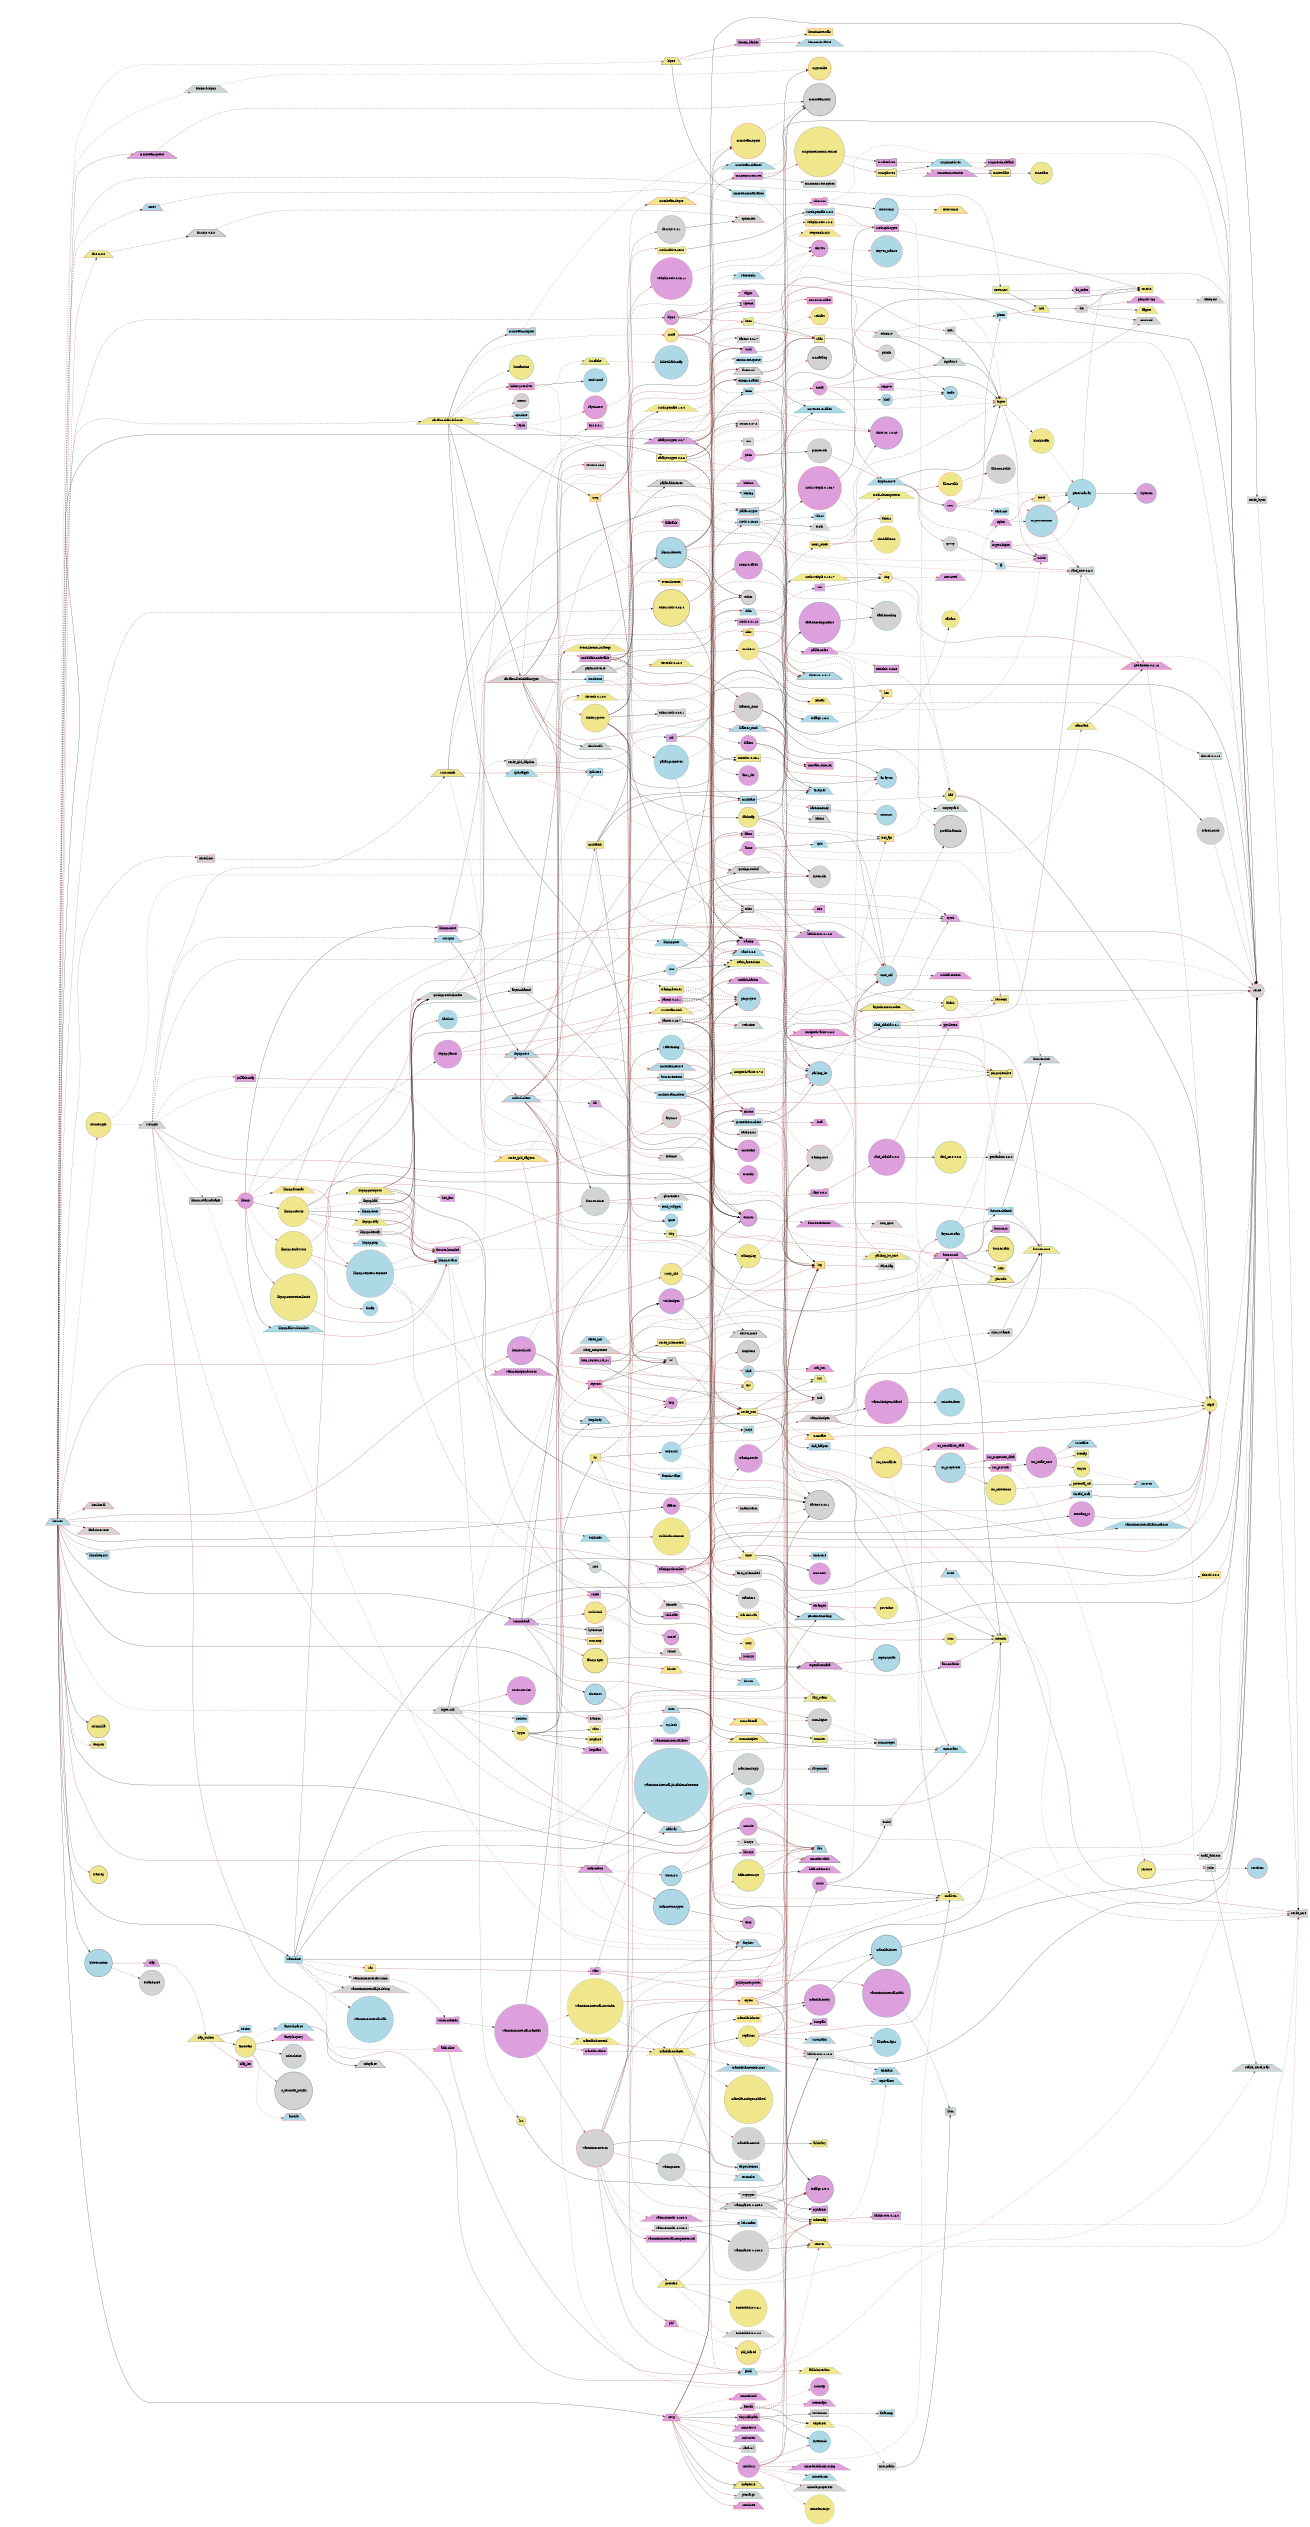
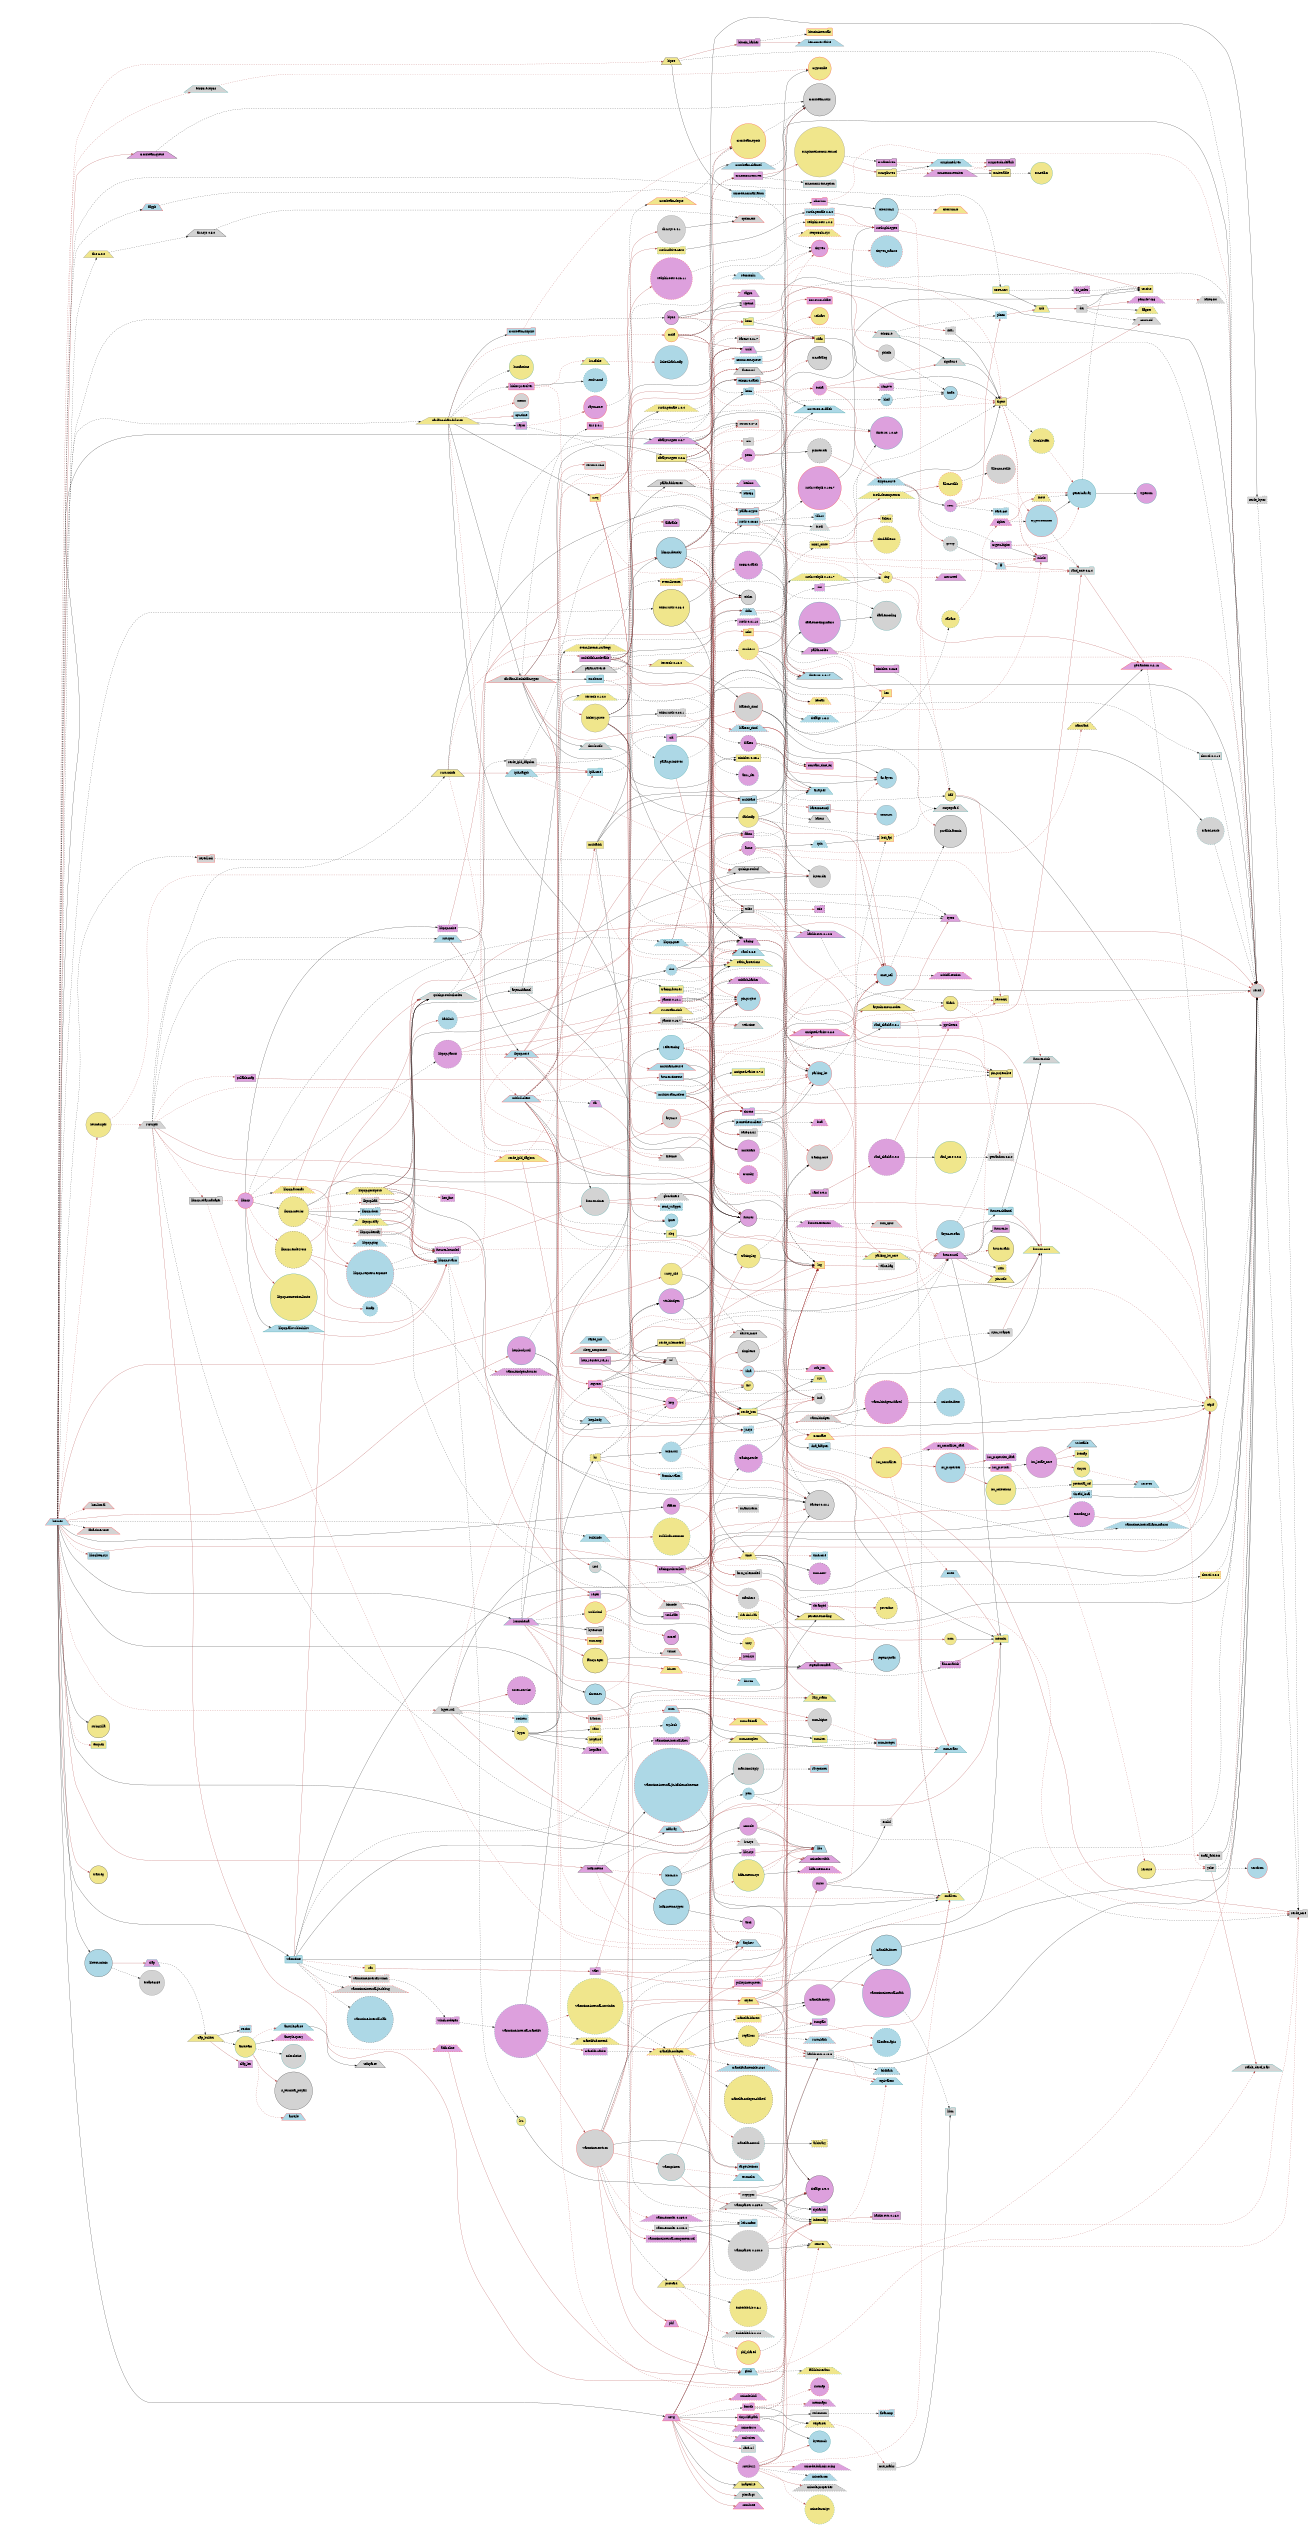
node "coset": label "coset" -> "dagpb"
node "percent-encoding": fillcolor lightblue -> khaki
